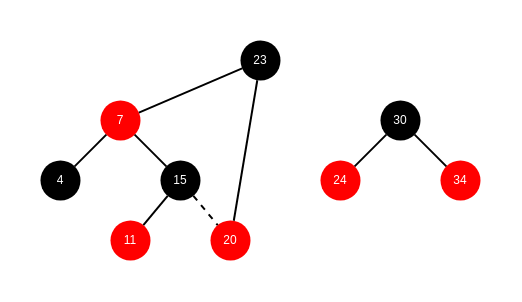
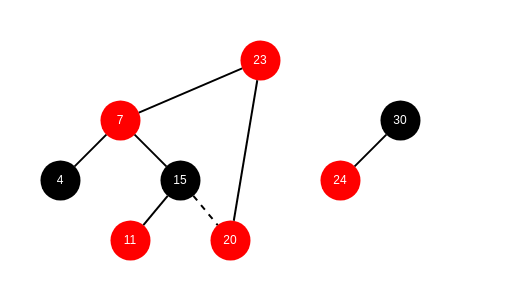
node "23": fillcolor #000000 -> #ff0000
edge "30" -- "34": removed
node "34": removed
